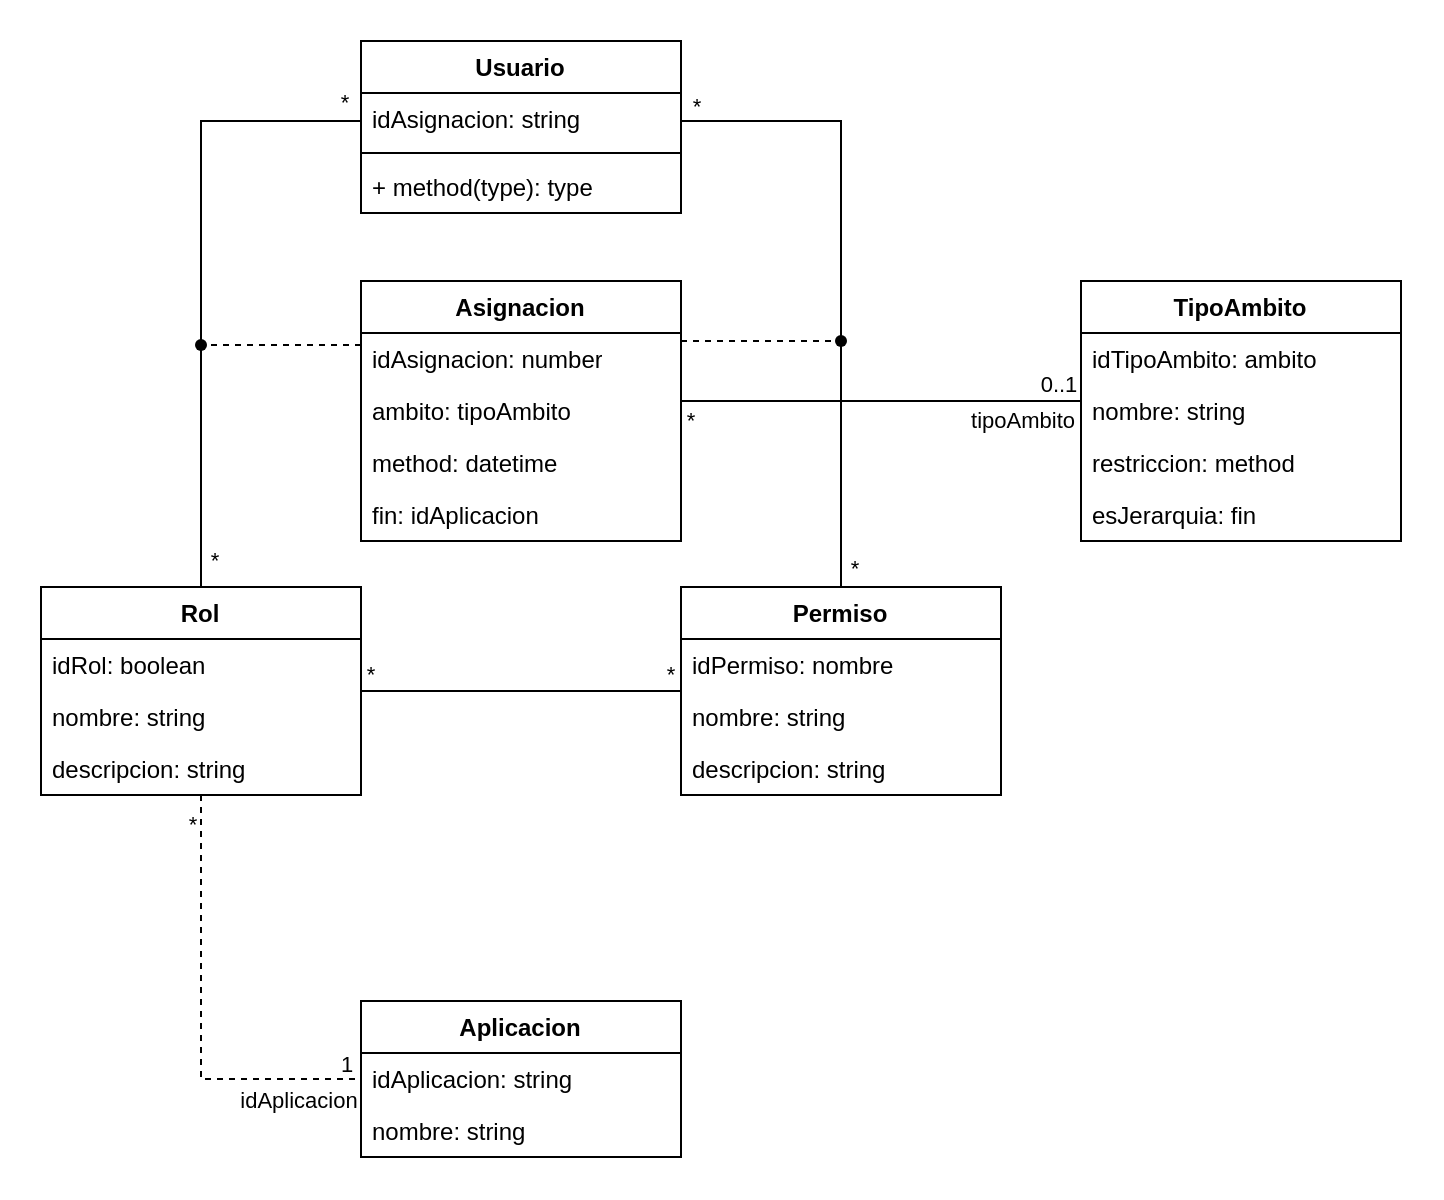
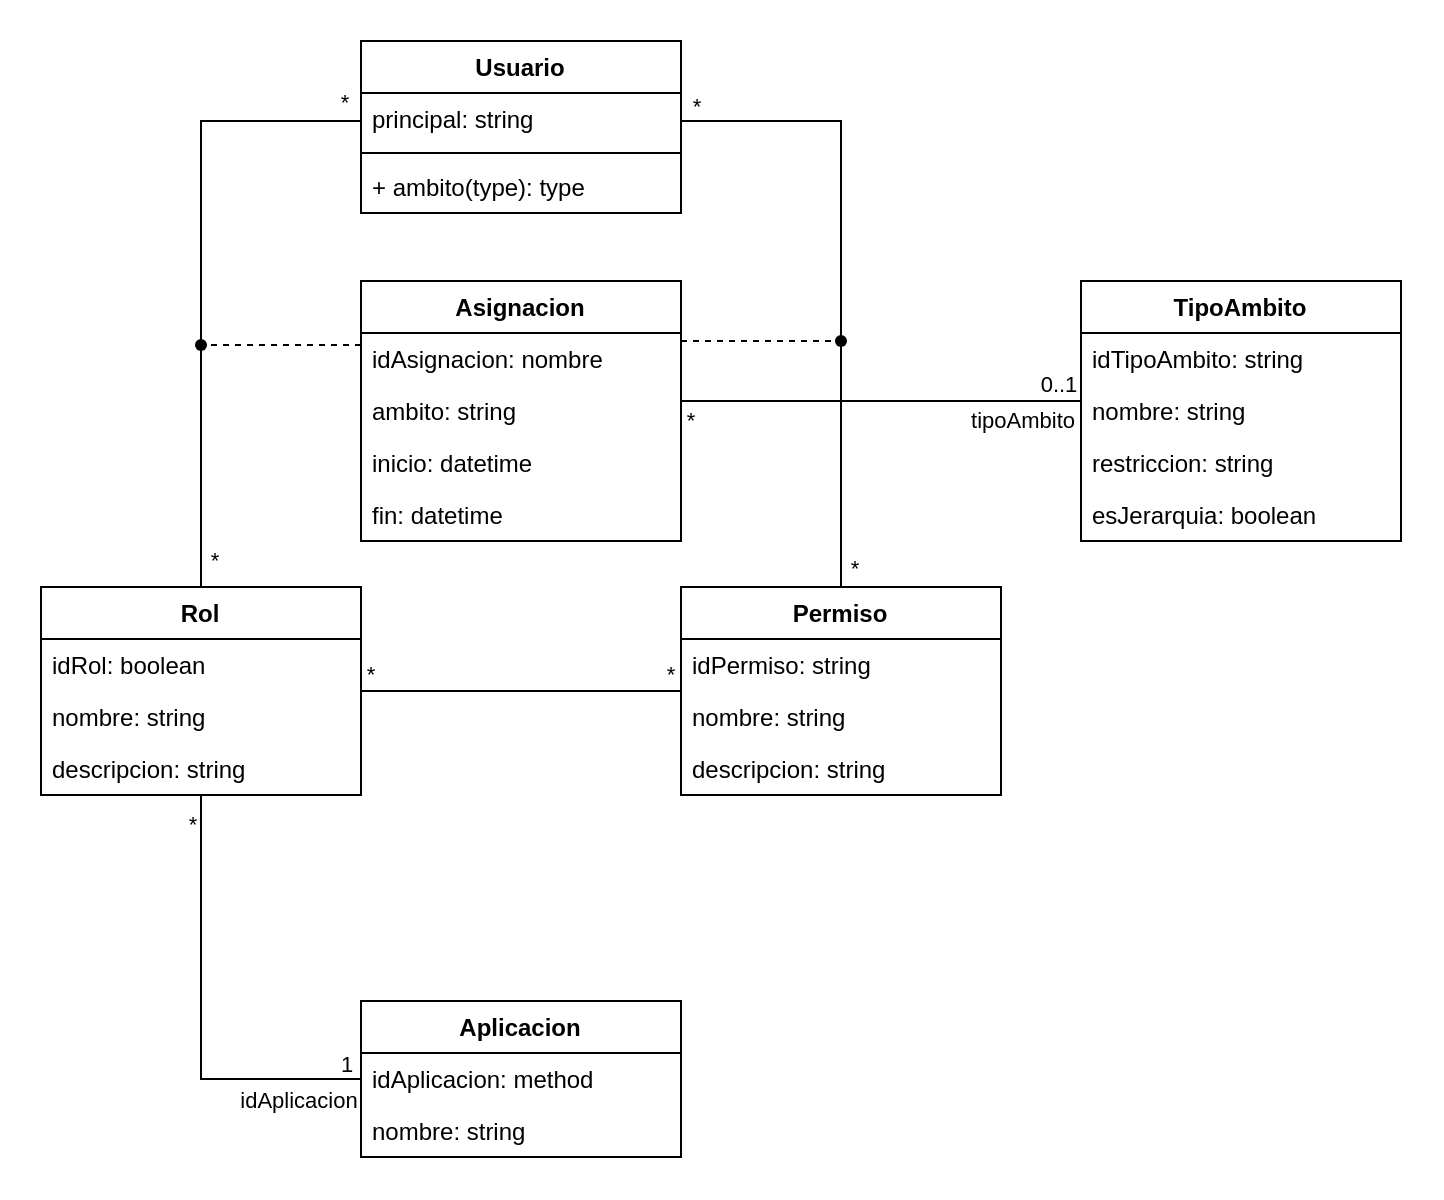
node "idAsignacion: string": label "idAsignacion: string" -> "principal: string"
node "+ method(type): type": label "+ method(type): type" -> "+ ambito(type): type"
node "idAsignacion: number": label "idAsignacion: number" -> "idAsignacion: nombre"
node "idTipoAmbito: ambito": label "idTipoAmbito: ambito" -> "idTipoAmbito: string"
node "ambito: tipoAmbito": label "ambito: tipoAmbito" -> "ambito: string"
node "method: datetime": label "method: datetime" -> "inicio: datetime"
node "restriccion: method": label "restriccion: method" -> "restriccion: string"
node "fin: idAplicacion": label "fin: idAplicacion" -> "fin: datetime"
node "esJerarquia: fin": label "esJerarquia: fin" -> "esJerarquia: boolean"
node "idPermiso: nombre": label "idPermiso: nombre" -> "idPermiso: string"
edge "Rol" -- "Aplicacion": style dashed -> solid
node "idAplicacion: string": label "idAplicacion: string" -> "idAplicacion: method"
